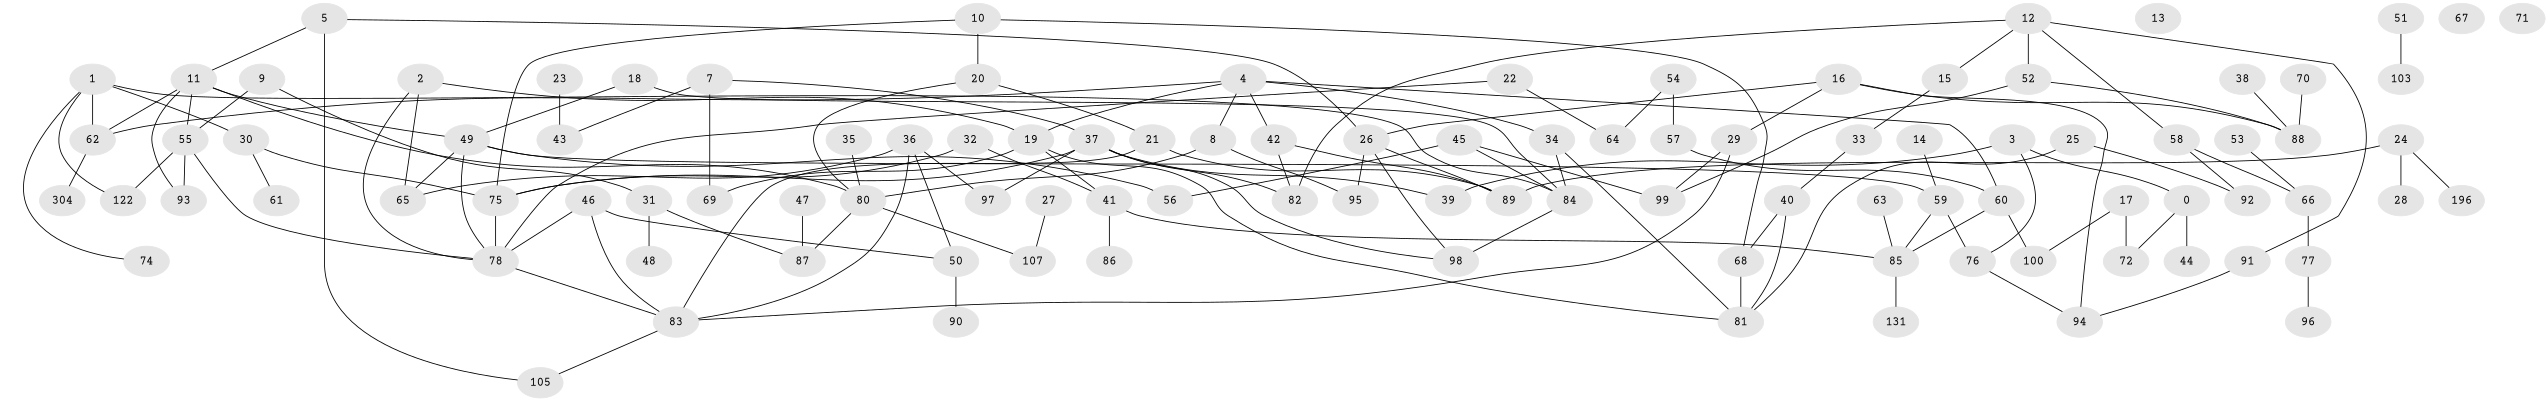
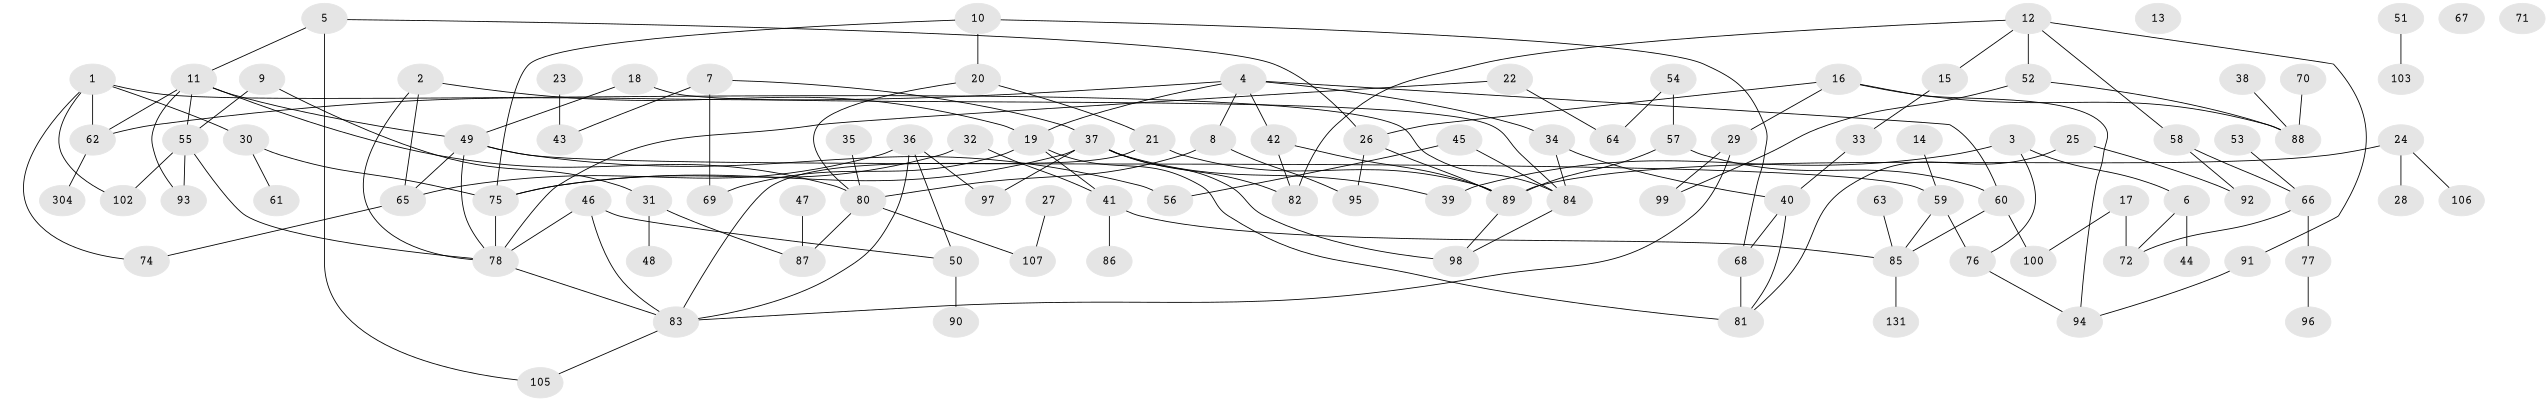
edge "57" -- "89": added
edge "45" -- "99": removed
node "122": label "122" -> "102"
node "0": label "0" -> "6"
node "196": label "196" -> "106"
edge "26" -- "98": now "89" -- "98"
edge "34" -- "81": now "34" -- "40"
edge "66" -- "72": added
edge "65" -- "74": added
